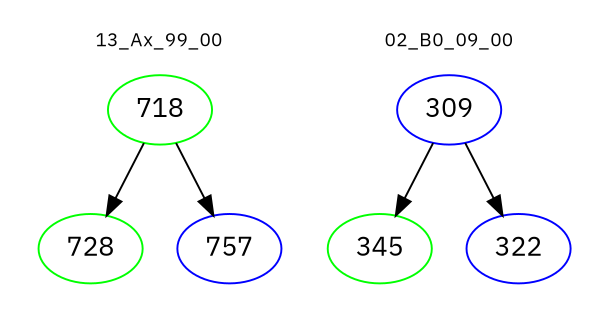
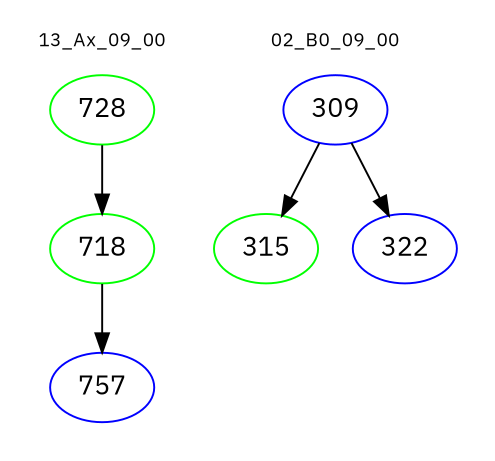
cluster "13_Ax_99_00": label "13_Ax_99_00" -> "13_Ax_09_00"
edge "718" -> "728": reversed
node "345": label "345" -> "315"
